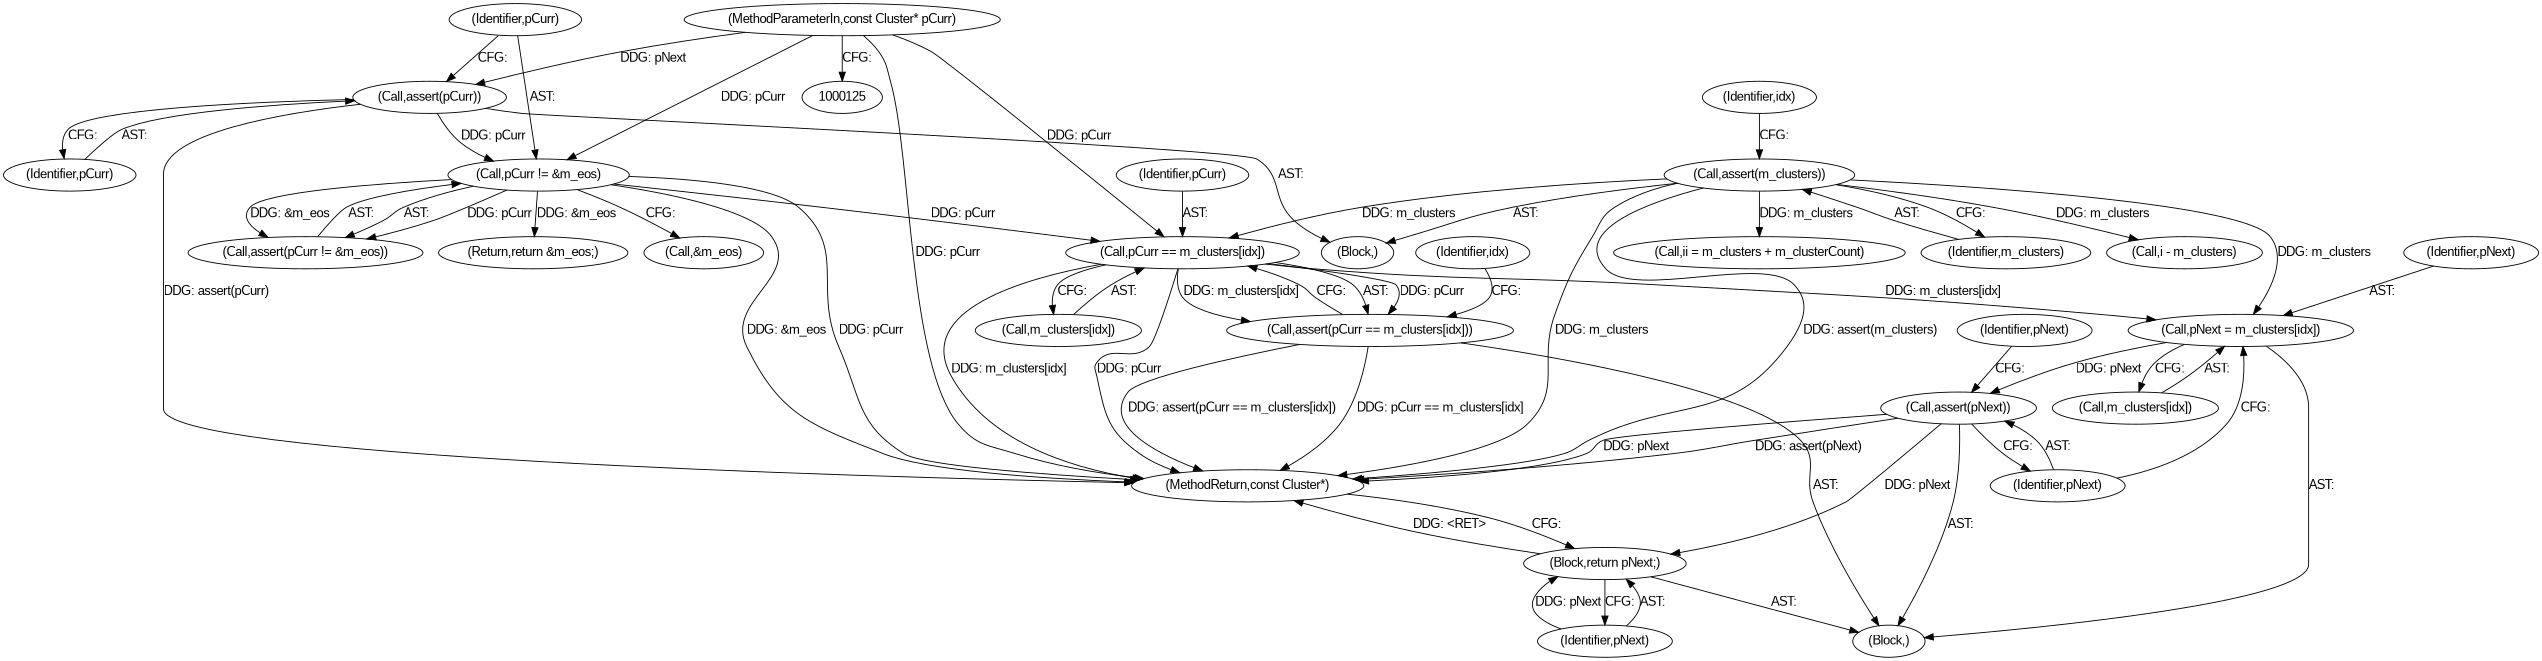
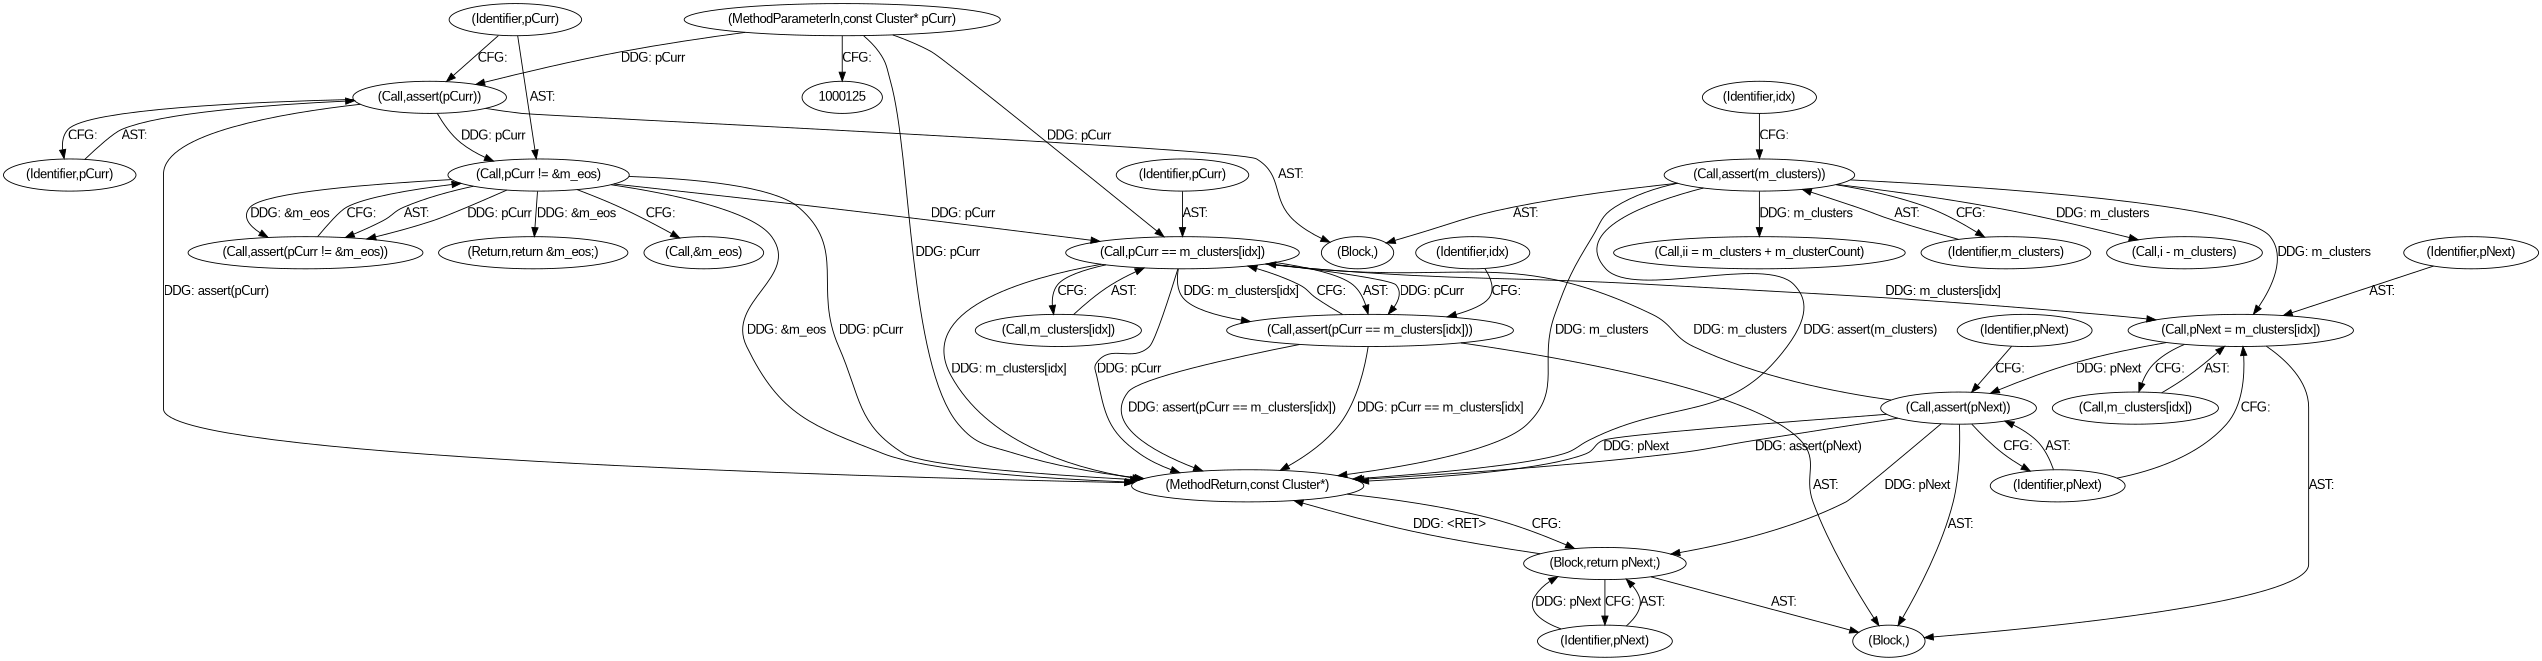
edge "(MethodParameterIn,const Cluster* pCurr)" -> "(Call,assert(pCurr))": label "DDG: pNext" -> "DDG: pCurr"
edge "(MethodParameterIn,const Cluster* pCurr)" -> "(Call,pCurr != &m_eos)": removed, label "DDG: pCurr"
edge "(Call,assert(m_clusters))" -> "(Call,pCurr == m_clusters[idx])": now "(Call,assert(pNext))" -> "(Call,pCurr == m_clusters[idx])"
edge "(Call,assert(pCurr != &m_eos))" -> "(Call,pCurr != &m_eos)": label "AST: " -> "CFG: "
